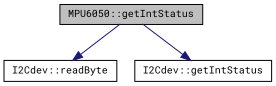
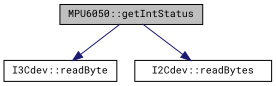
node "I2Cdev::readByte": label "I2Cdev::readByte" -> "I3Cdev::readByte"
node "I2Cdev::getIntStatus": label "I2Cdev::getIntStatus" -> "I2Cdev::readBytes"
